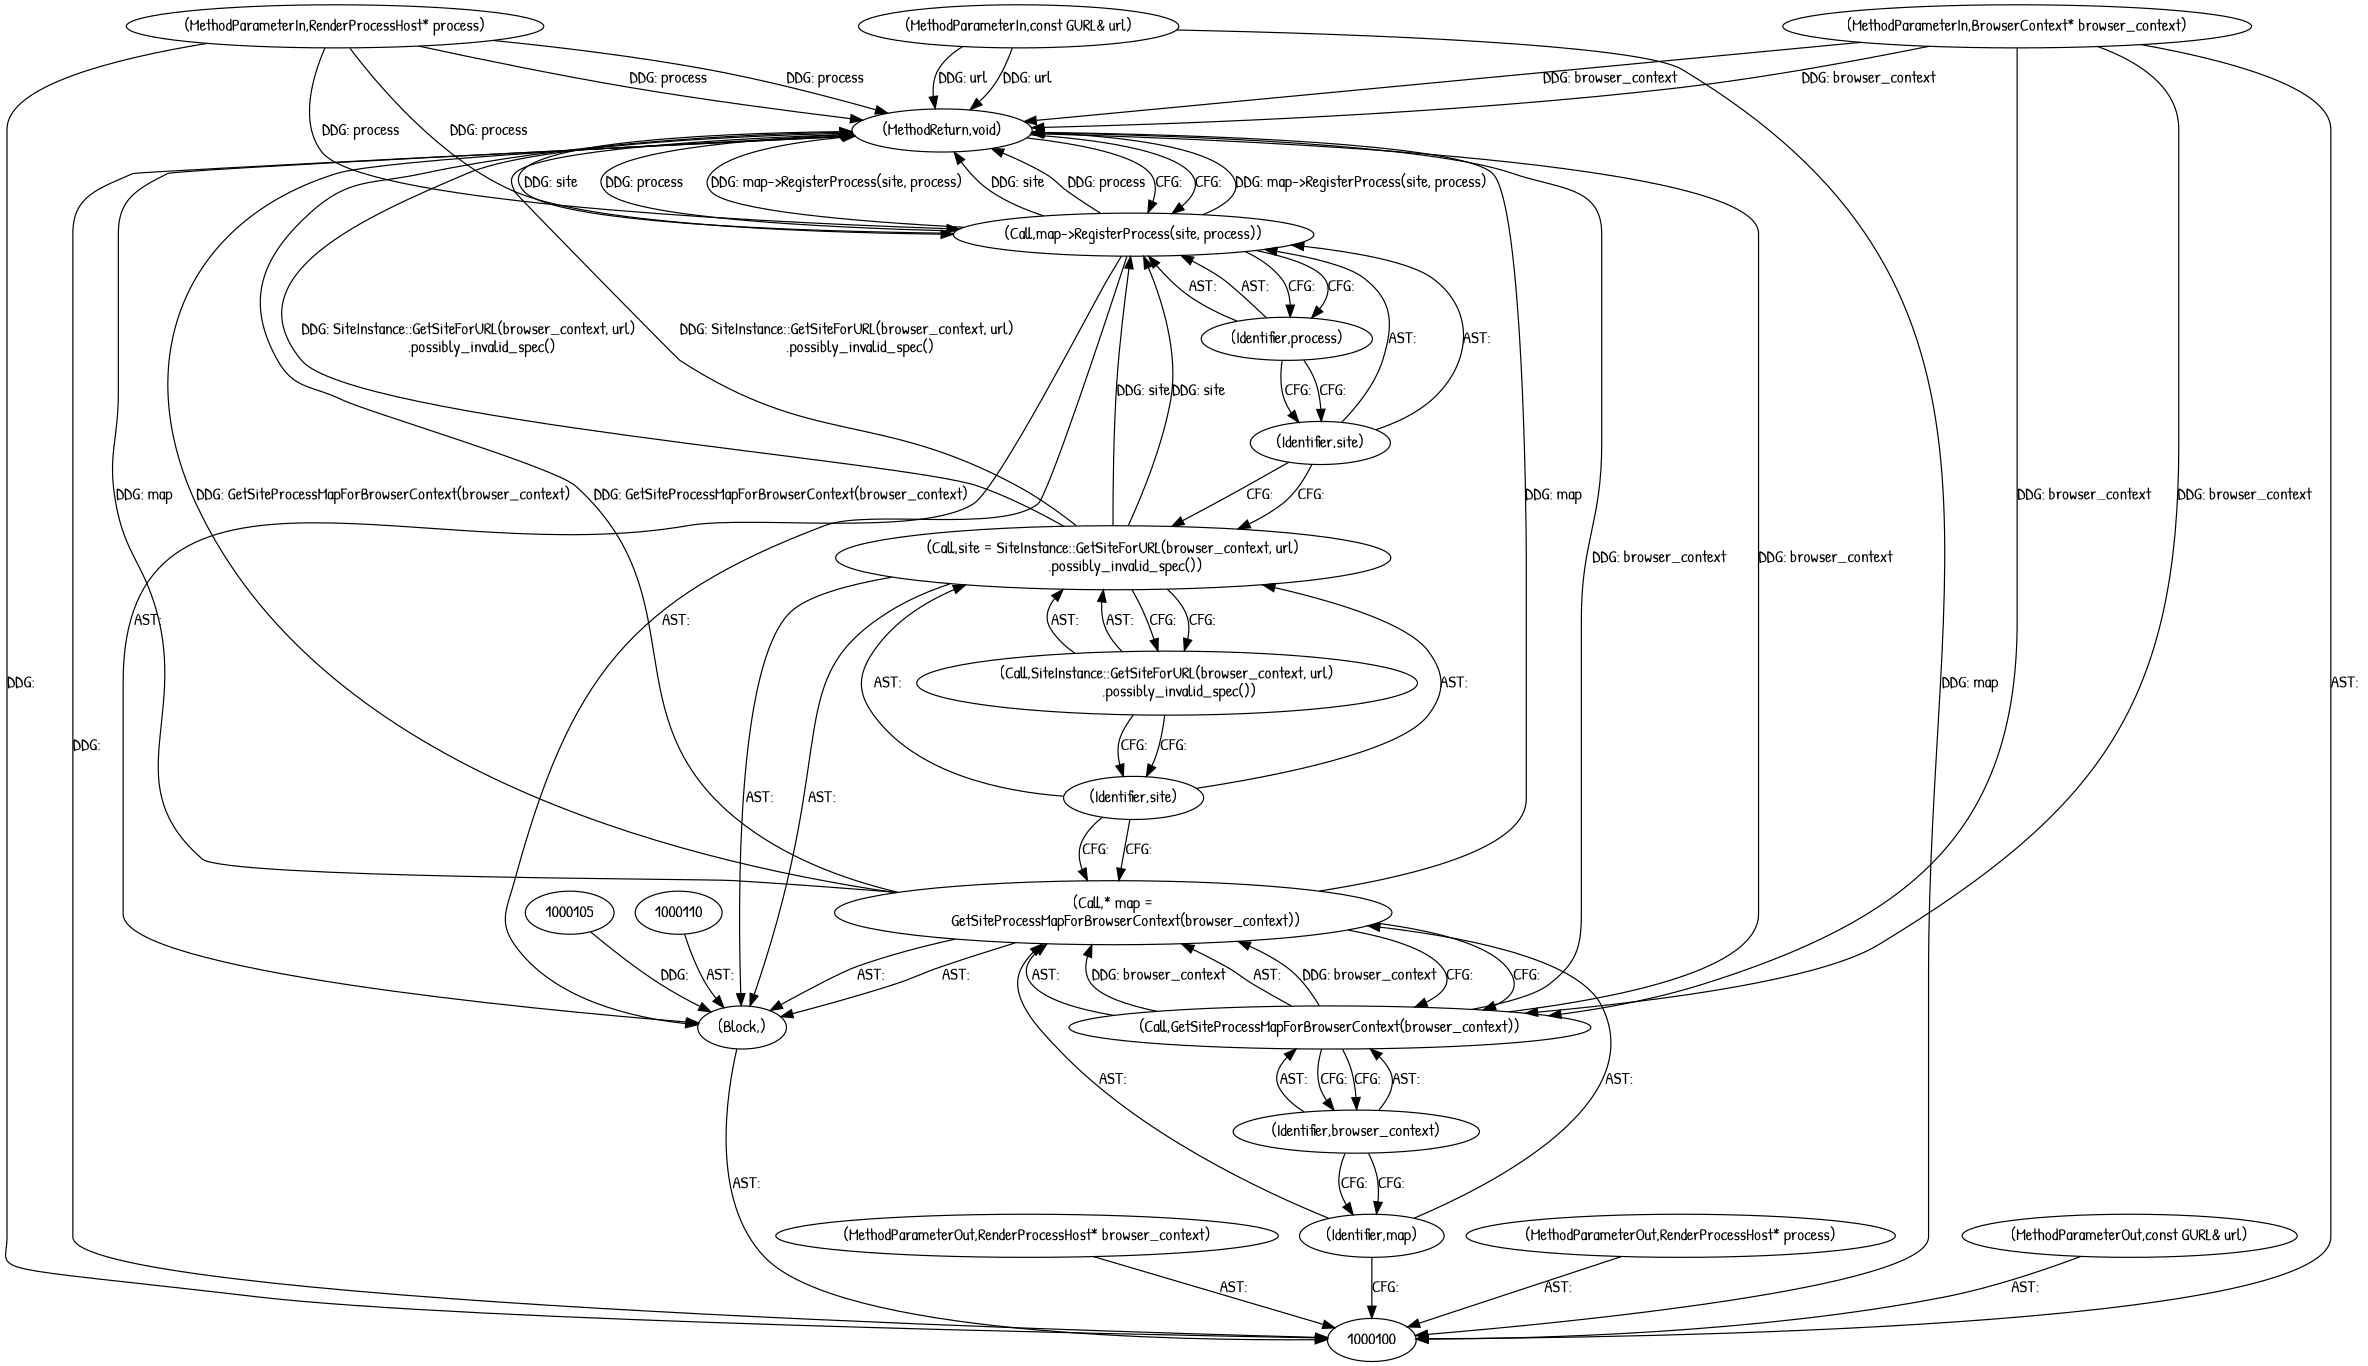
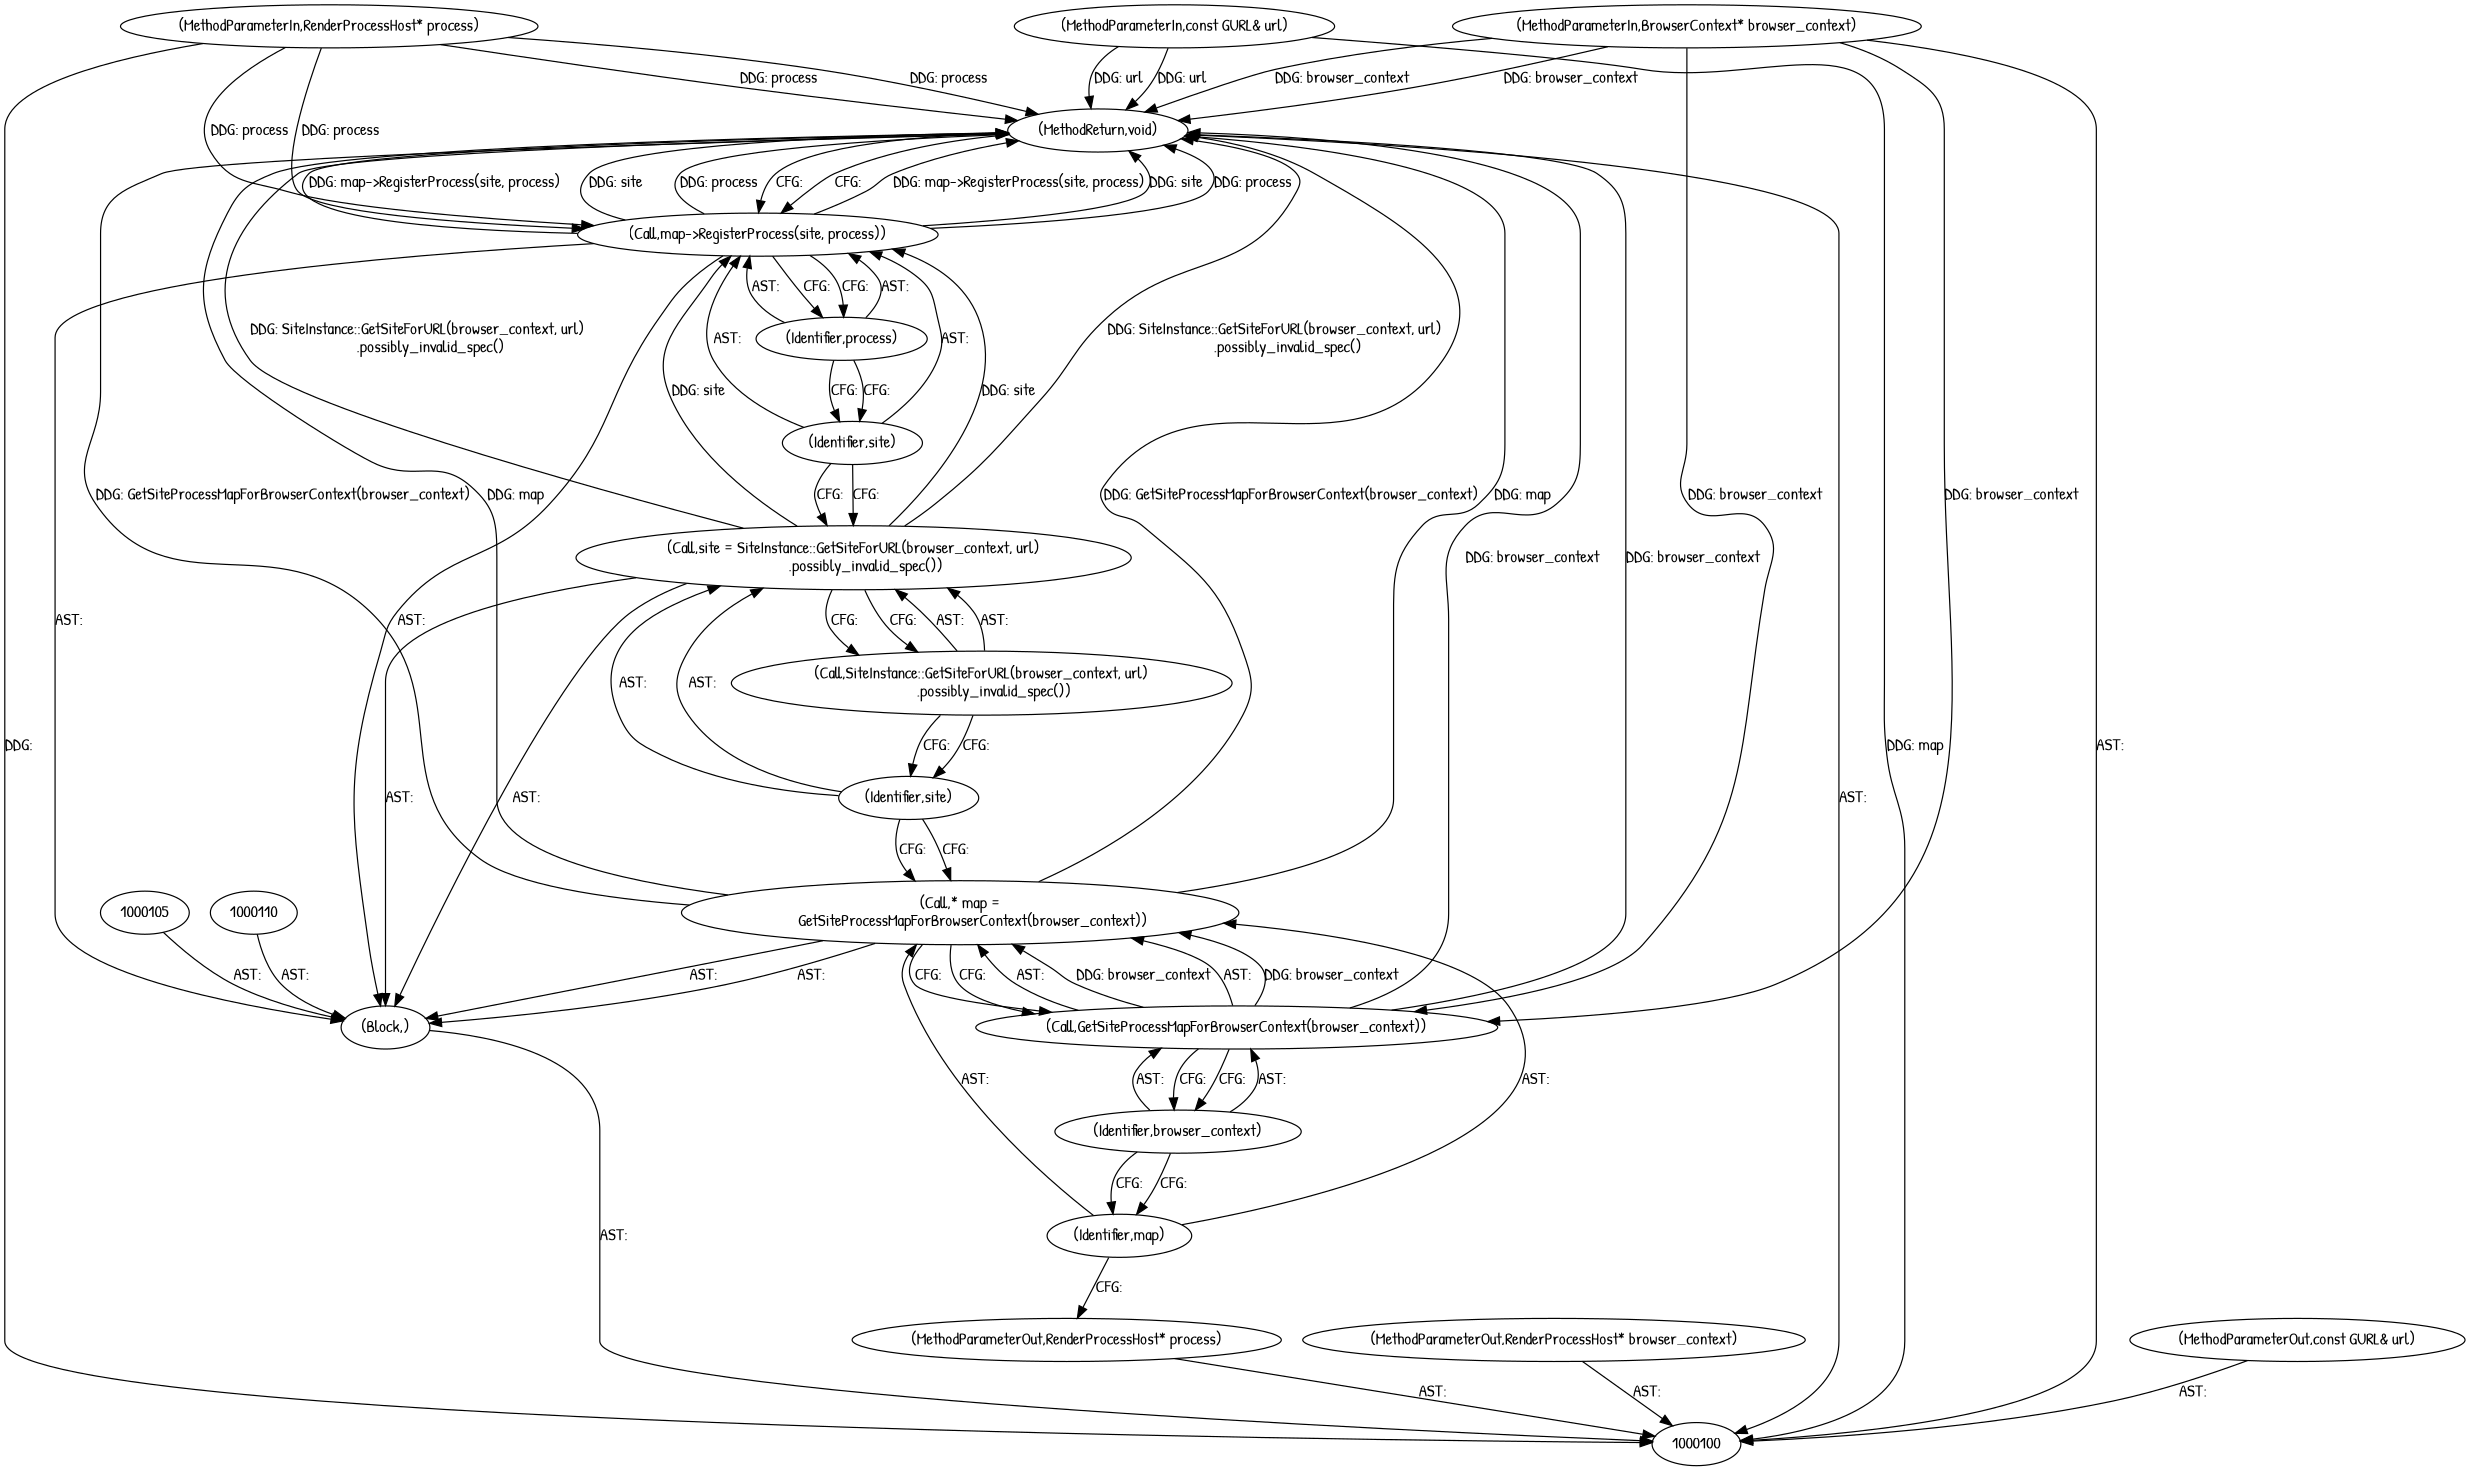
edge "(MethodReturn,void)" -> "1000100": label "DDG: " -> "AST: "
edge "1000105" -> "(Block,)": label "DDG: " -> "AST: "
edge "(Identifier,map)" -> "1000100": now "(Identifier,map)" -> "(MethodParameterOut,RenderProcessHost* process)"
